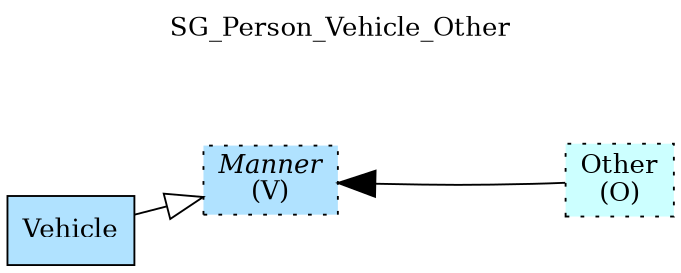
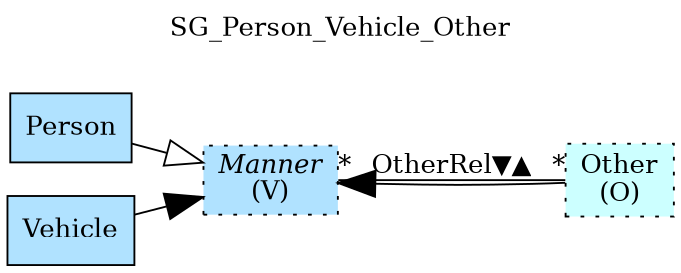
node "Person": added
edge "Manner" -- "Other": added, label "OtherRel▼▲"
edge "Vehicle" -> "Manner": arrowhead onormal -> normal
